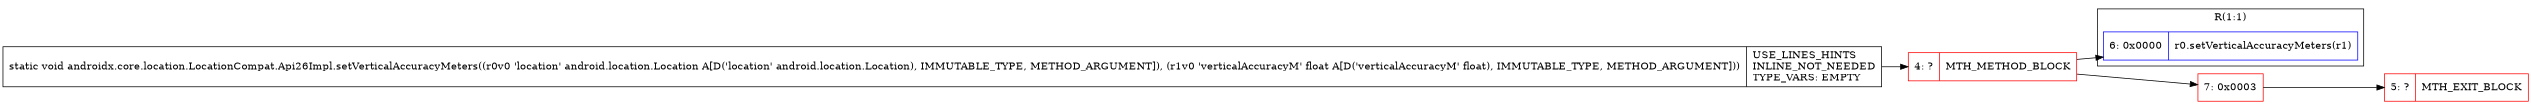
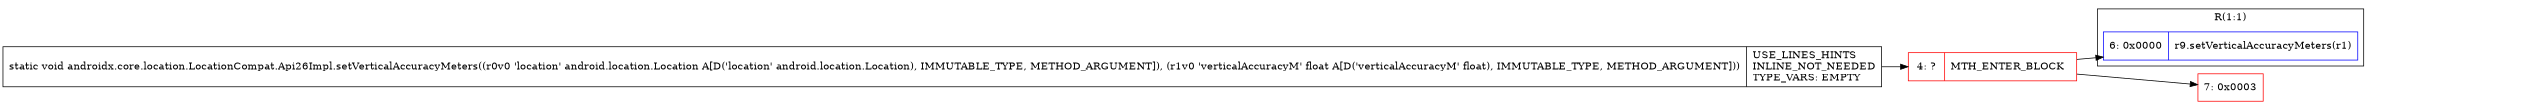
node "6: 0x0000": text "r0.setVerticalAccuracyMeters(r1)" -> "r9.setVerticalAccuracyMeters(r1)"
node "4: ?": text "MTH_METHOD_BLOCK" -> "MTH_ENTER_BLOCK"
node "5: ?": removed
